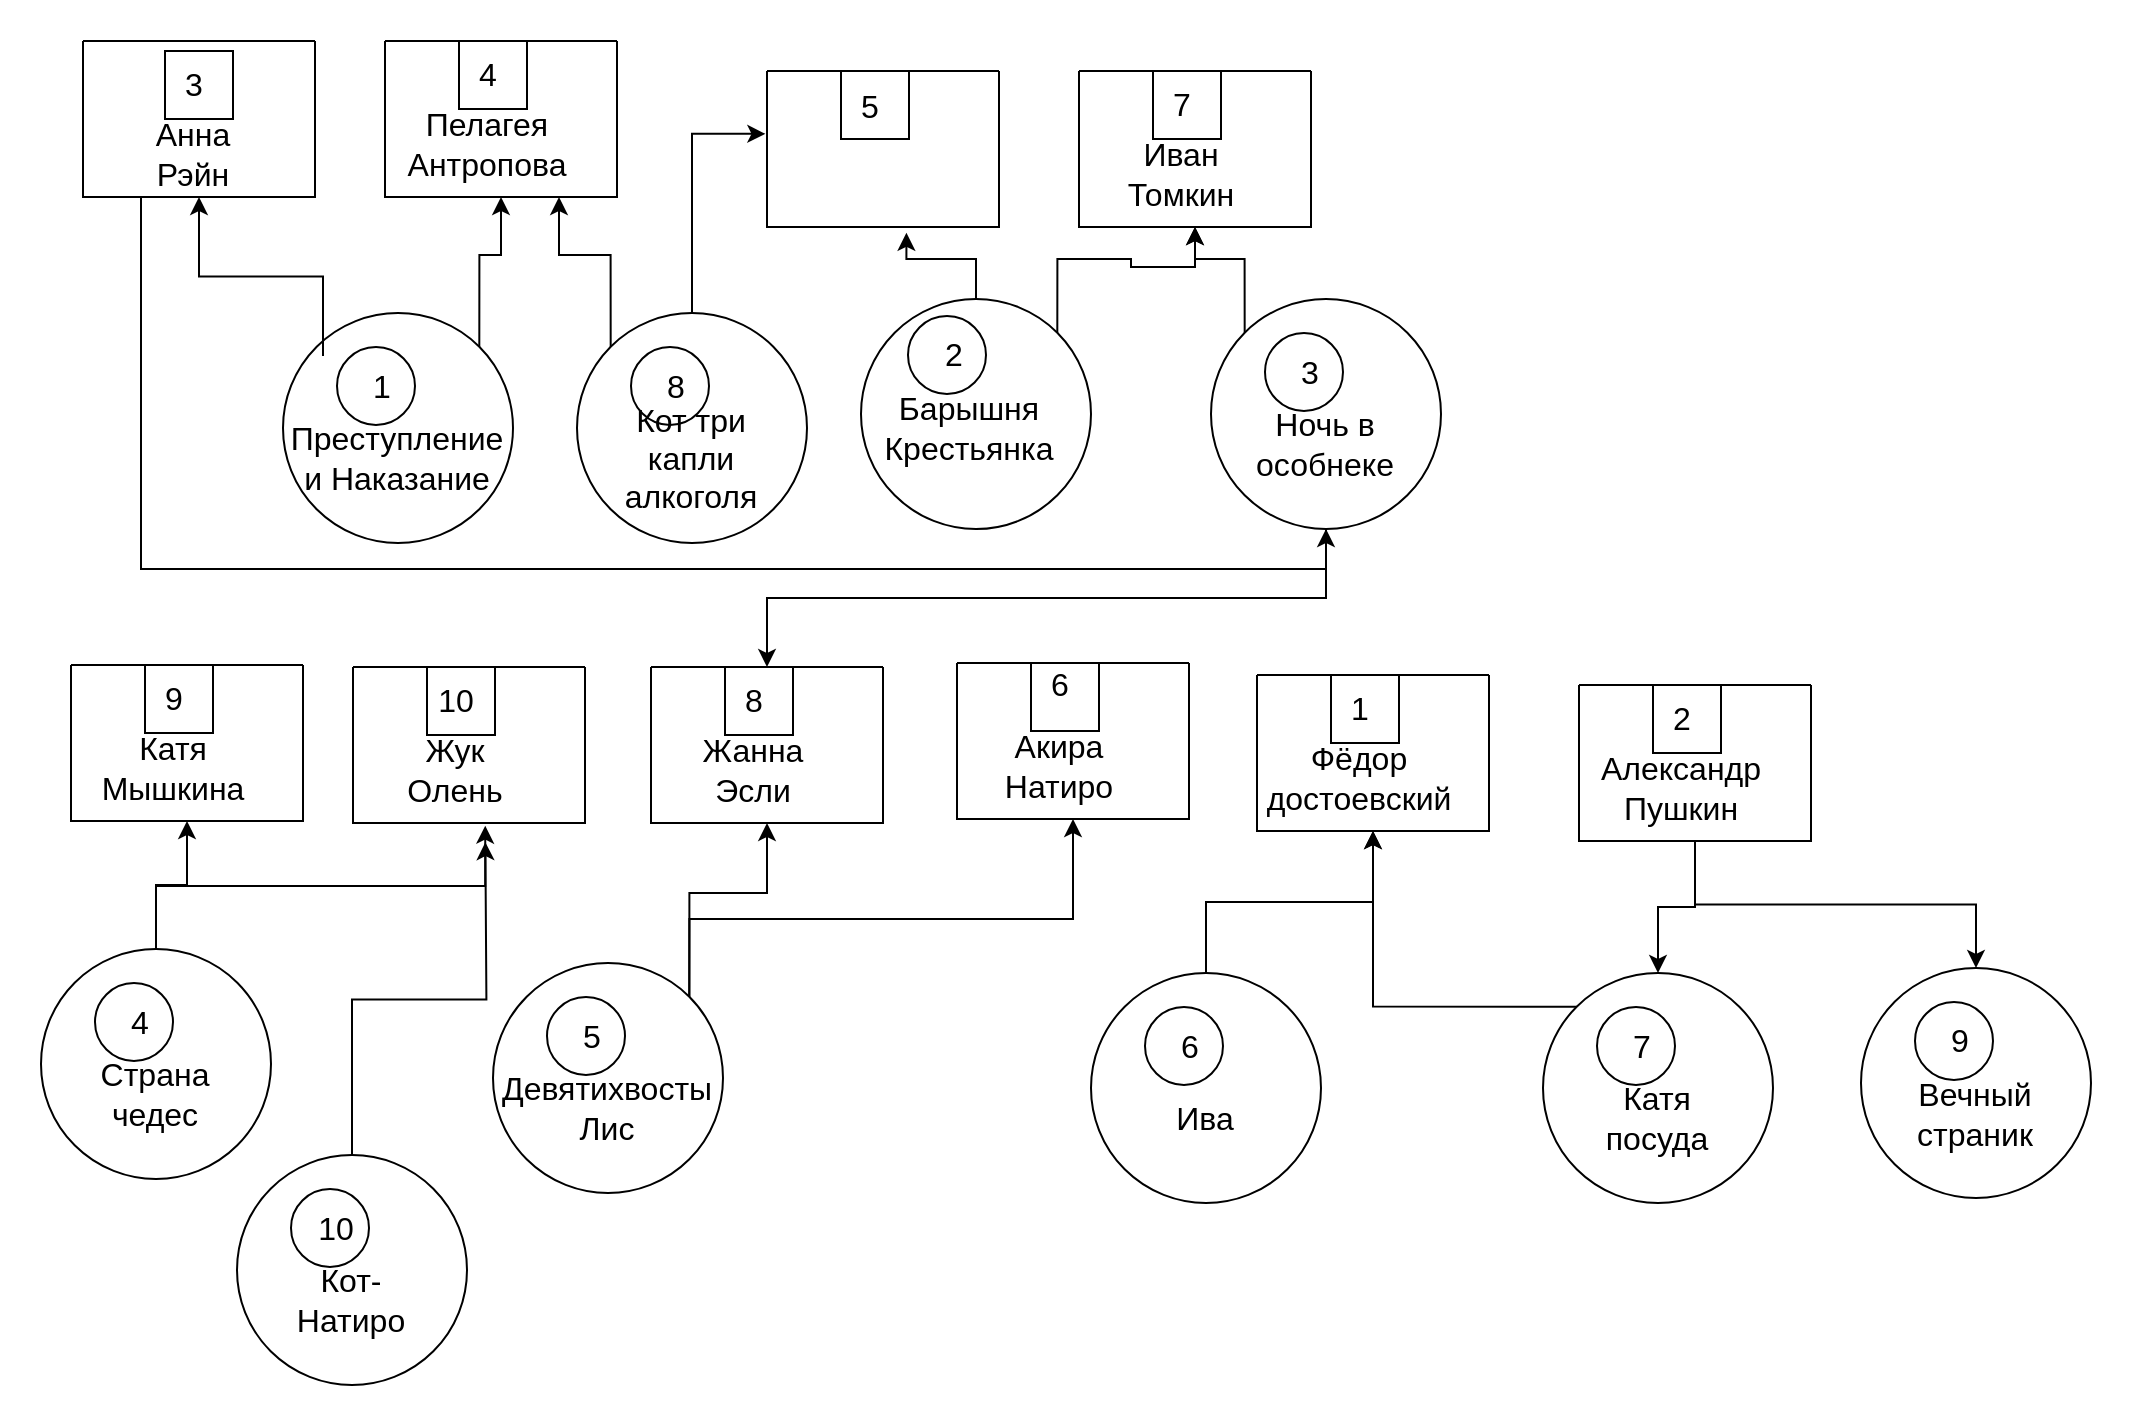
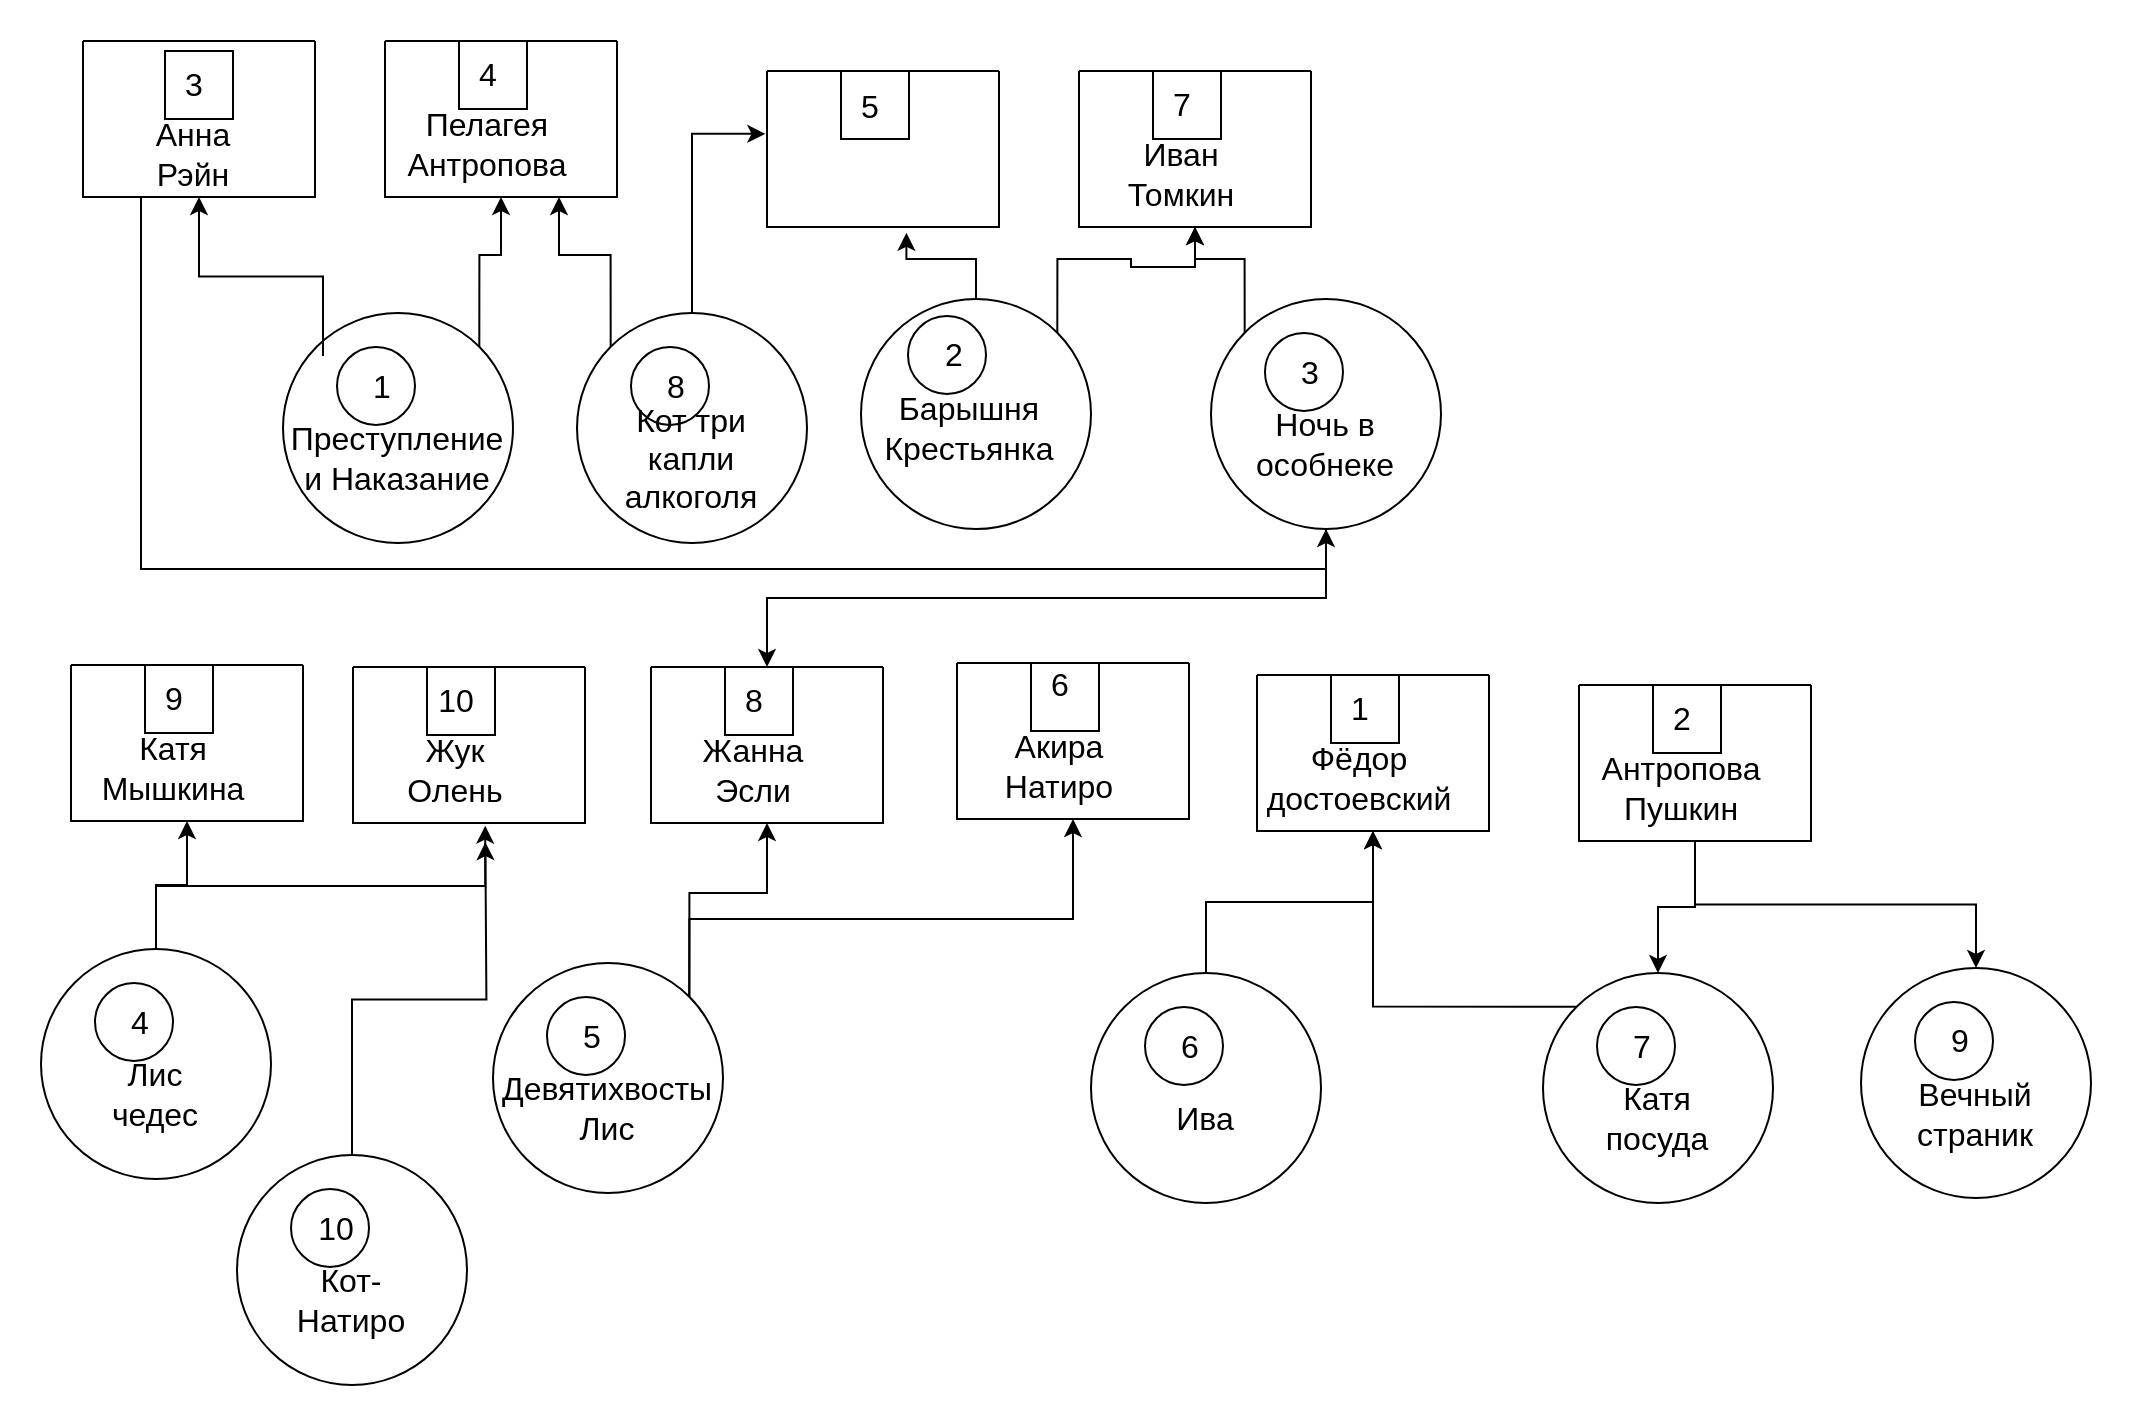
node "Александр Пушкин": label "Александр Пушкин" -> "Антропова Пушкин"
node "Страна чедес": label "Страна чедес" -> "Лис чедес"
